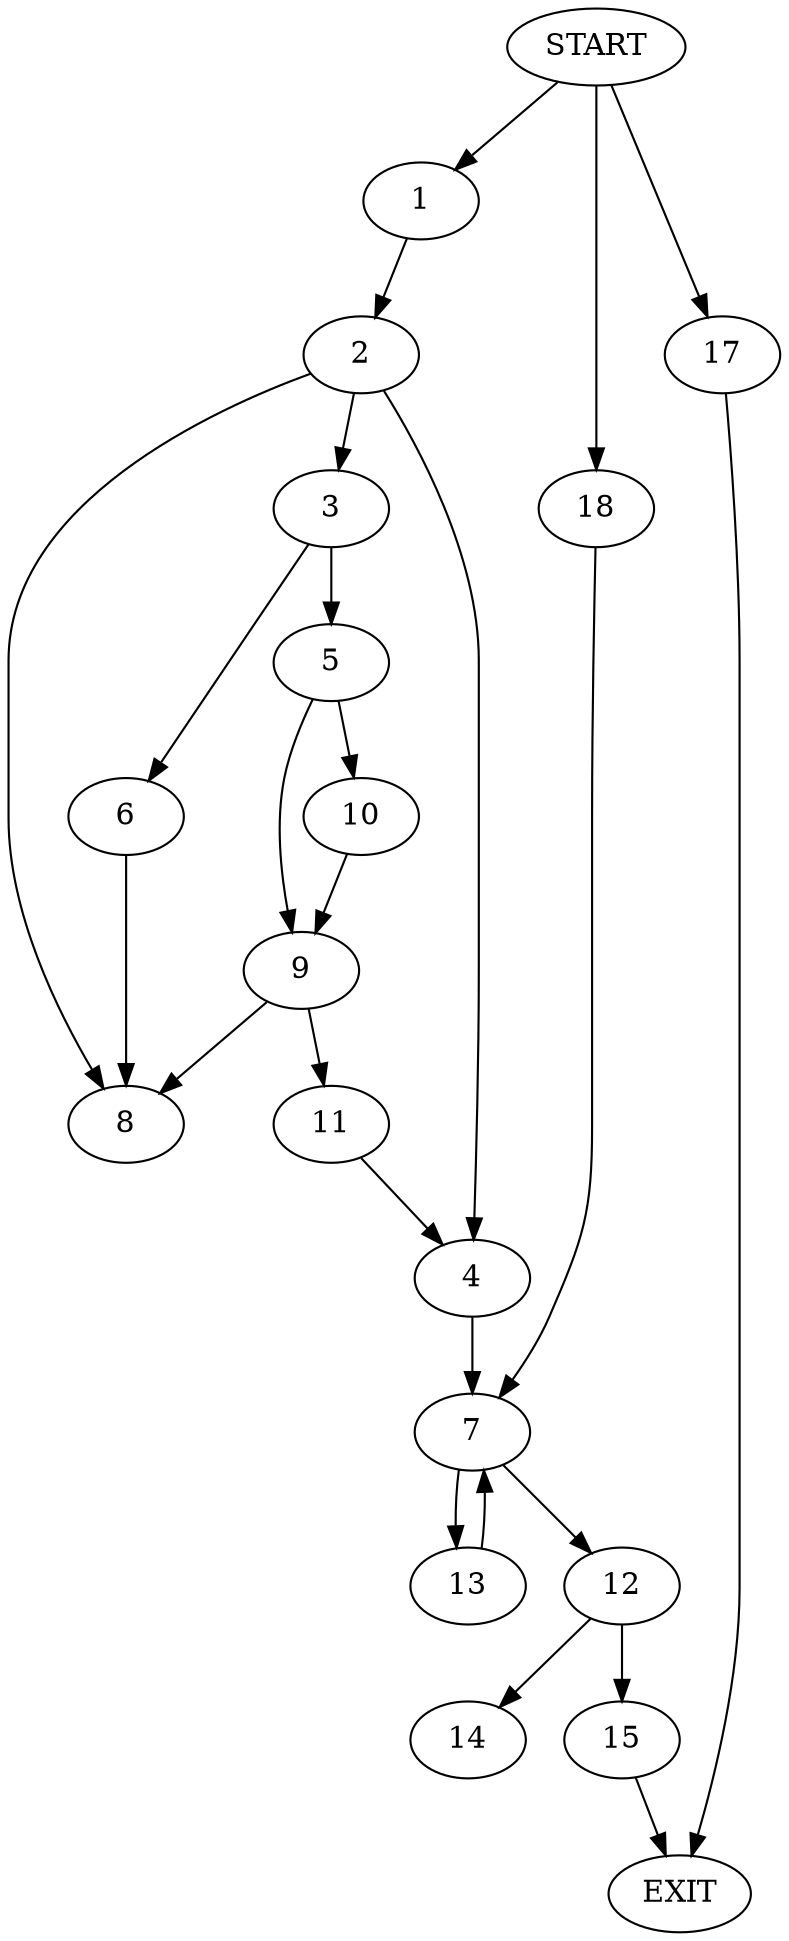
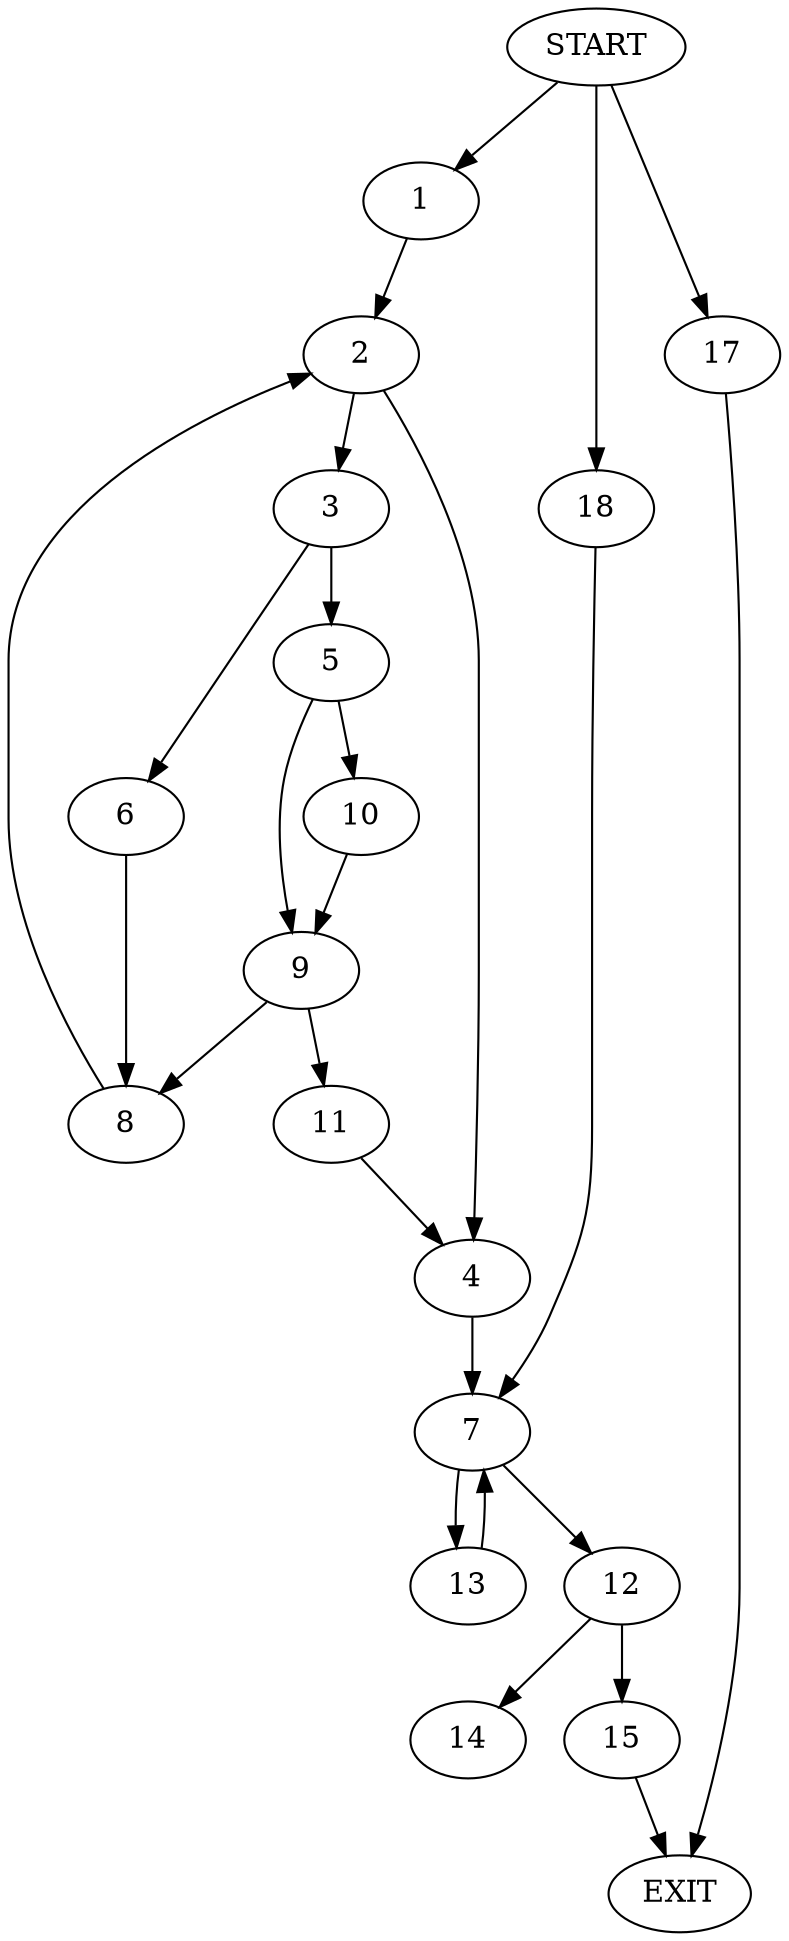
edge "2" -> "8": reversed
